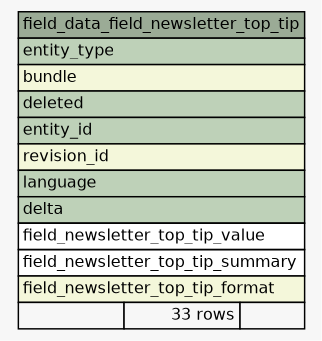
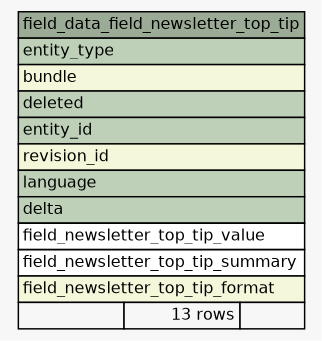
node "field_data_field_newsletter_top_tip": text "33 rows" -> "13 rows"
